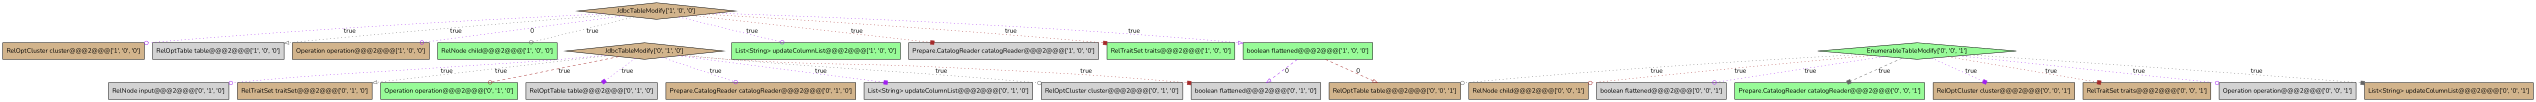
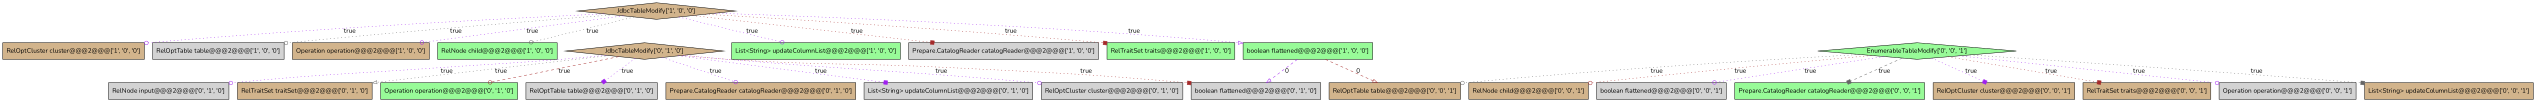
edge "JdbcTableModify['1', '0', '0']" -> "RelOptTable table@@@2@@@['1', '0', '0']": arrowhead onormal -> odot
edge "JdbcTableModify['1', '0', '0']" -> "Operation operation@@@2@@@['1', '0', '0']": label "0" -> "true"
edge "JdbcTableModify['0', '1', '0']" -> "RelOptCluster cluster@@@2@@@['0', '1', '0']": color gray40 -> purple
